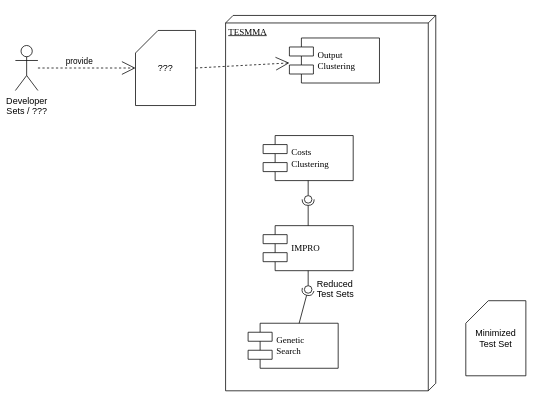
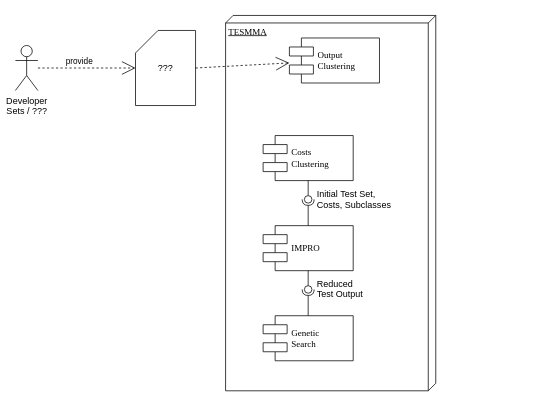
node "Initial Test Set, Costs, Subclasses": added
node "Reduced Test Sets": label "Reduced Test Sets" -> "Reduced Test Output"
node "Minimized Test Set": removed
node "Genetic Search": moved (293, 345) -> (308, 338)
